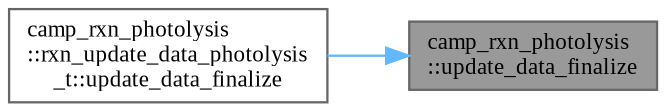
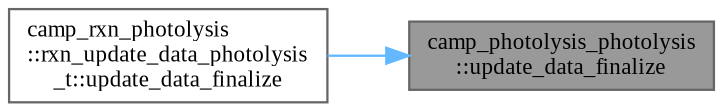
node "camp_rxn_photolysis ::update_data_finalize": label "camp_rxn_photolysis ::update_data_finalize" -> "camp_photolysis_photolysis ::update_data_finalize"
